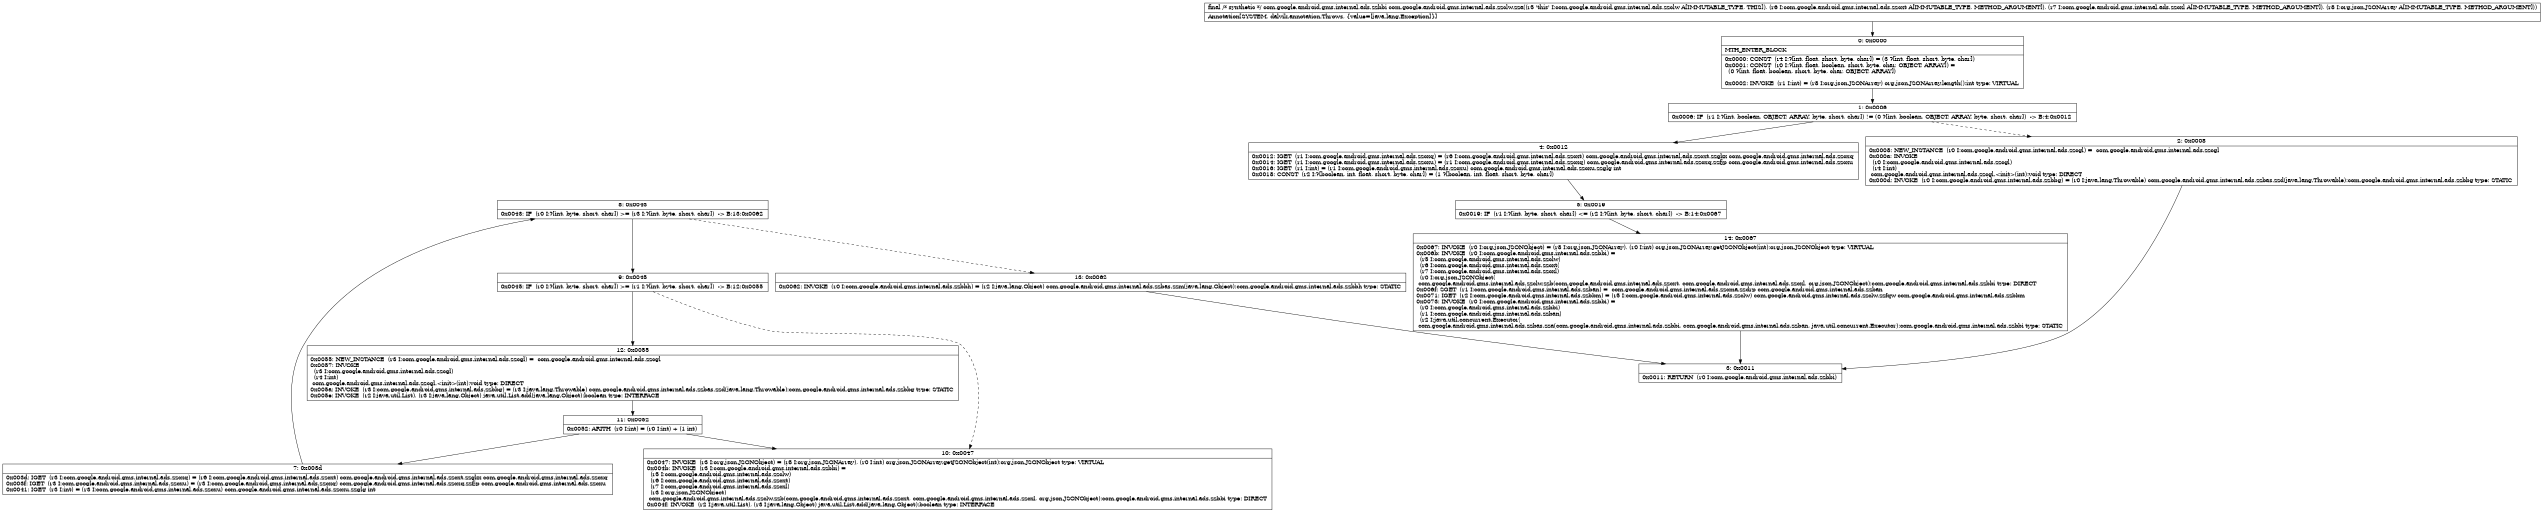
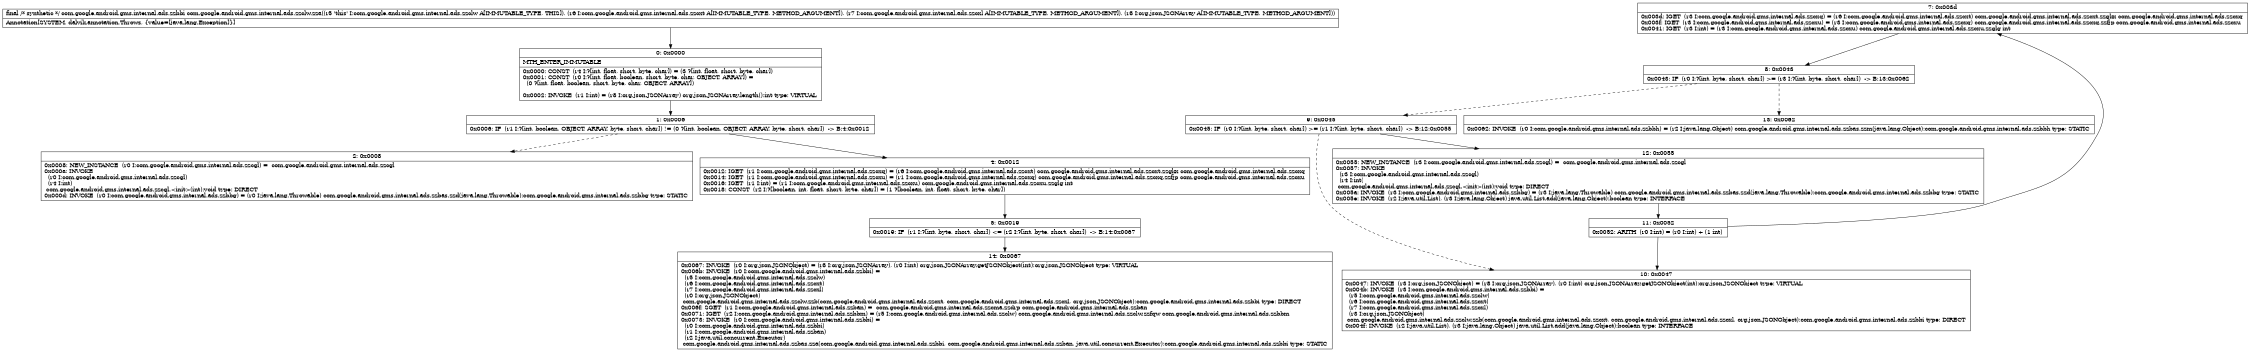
node "0: 0x0000": text "MTH_ENTER_BLOCK" -> "MTH_ENTER_IMMUTABLE"
edge "8: 0x0043" -> "9: 0x0045": style solid -> dashed
node "3: 0x0011": removed
